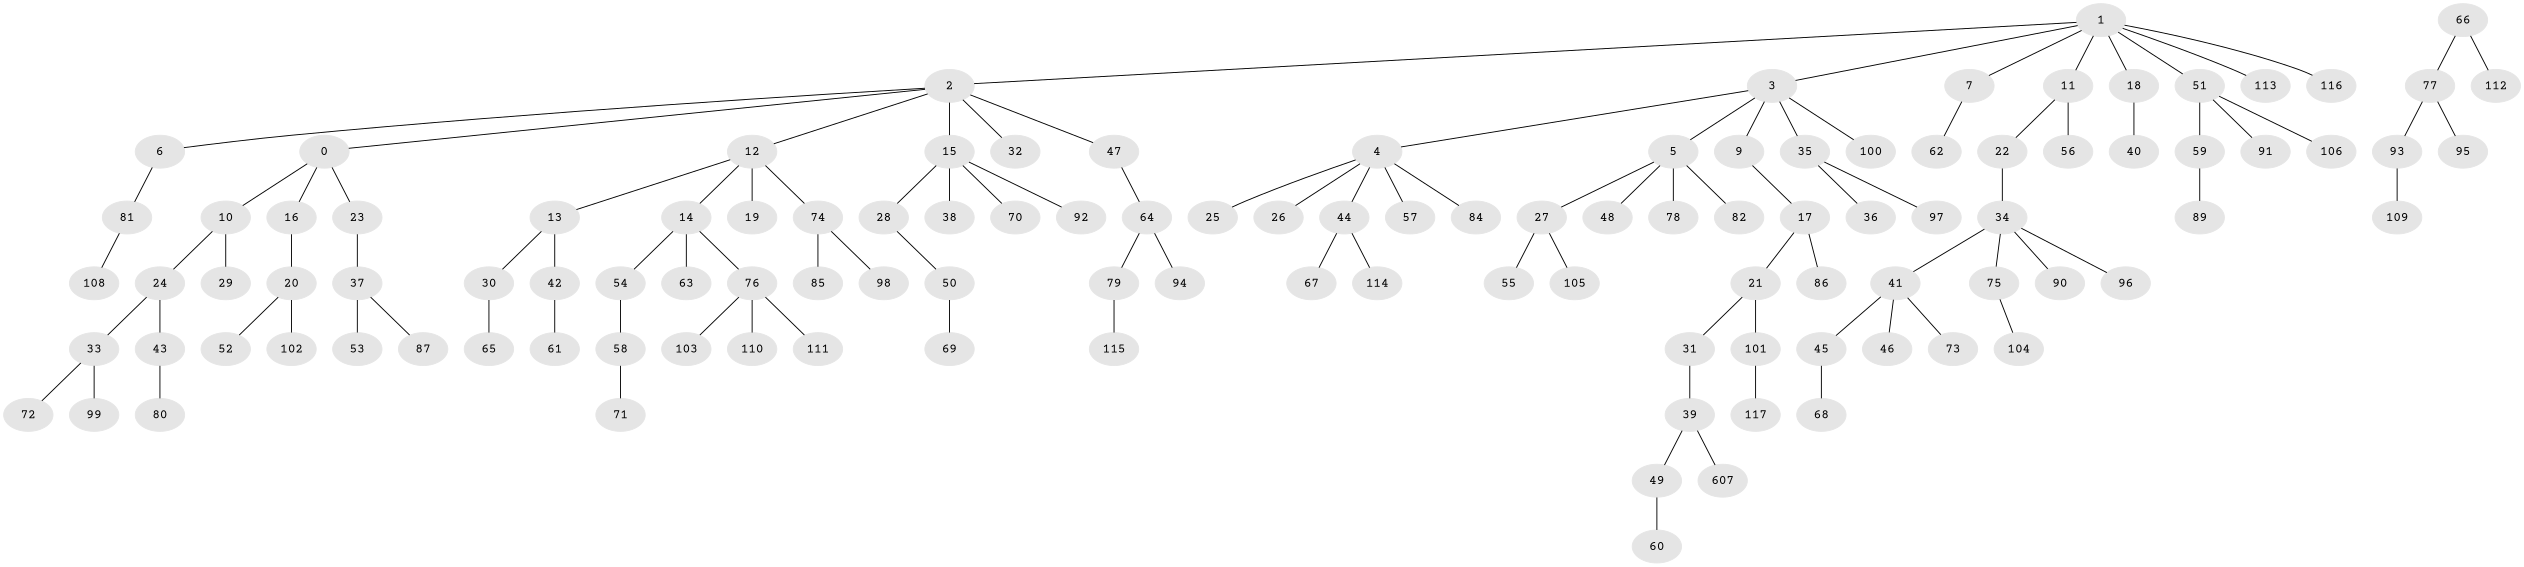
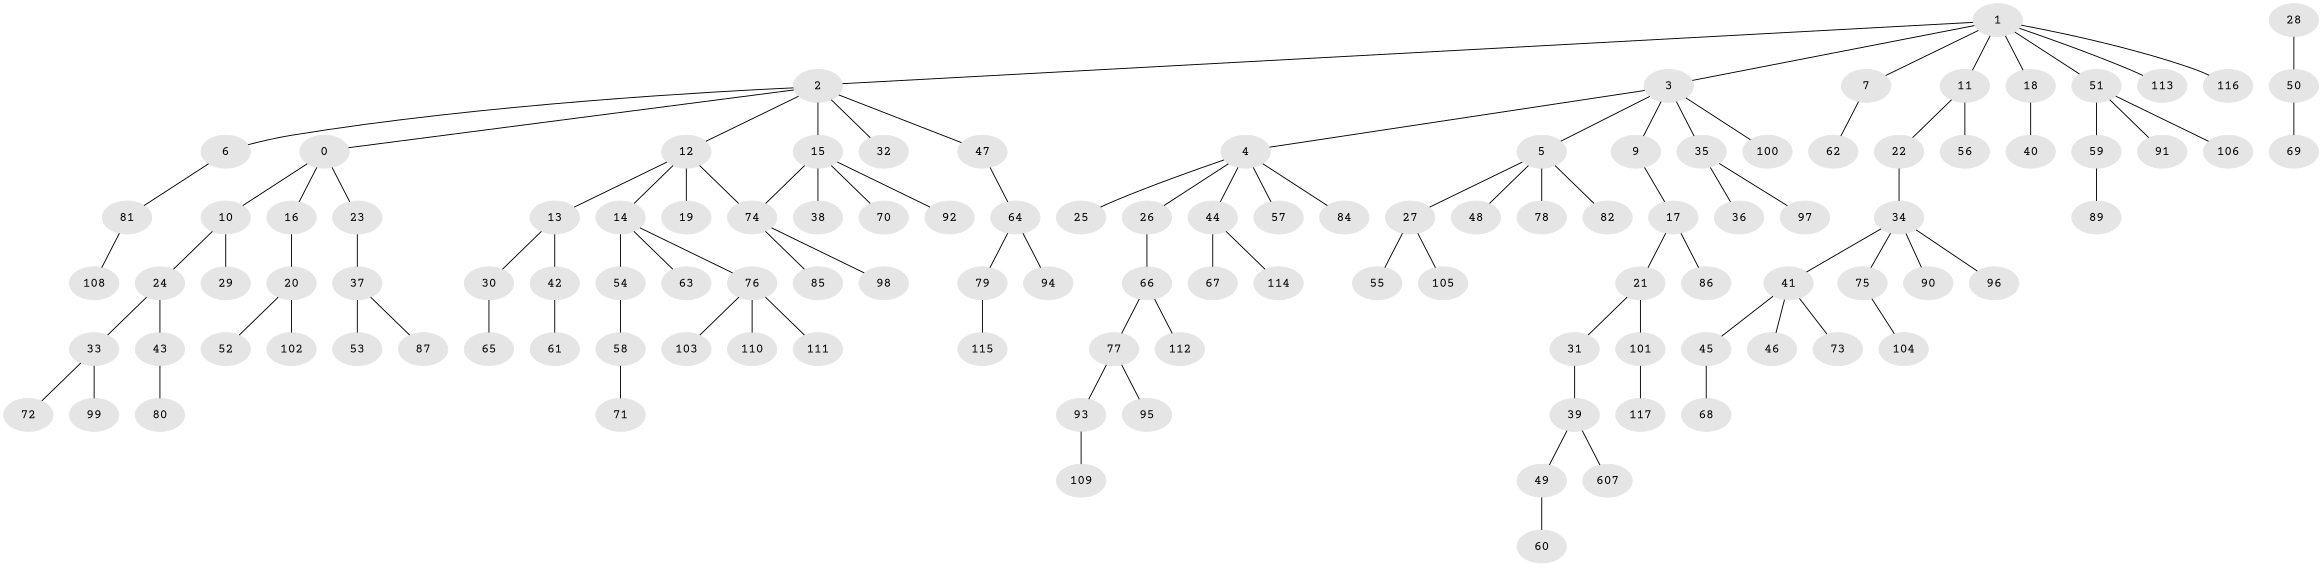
edge "15" -- "28": now "15" -- "74"
edge "26" -- "66": added
